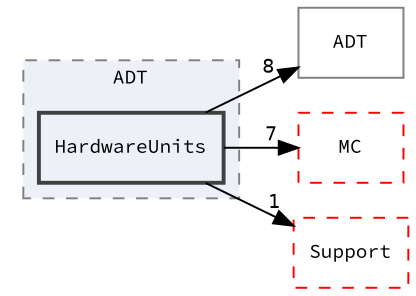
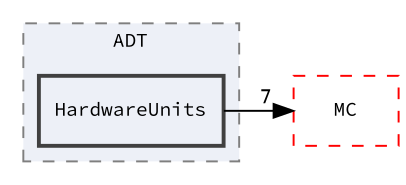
node "ADT": removed
node "Support": removed
